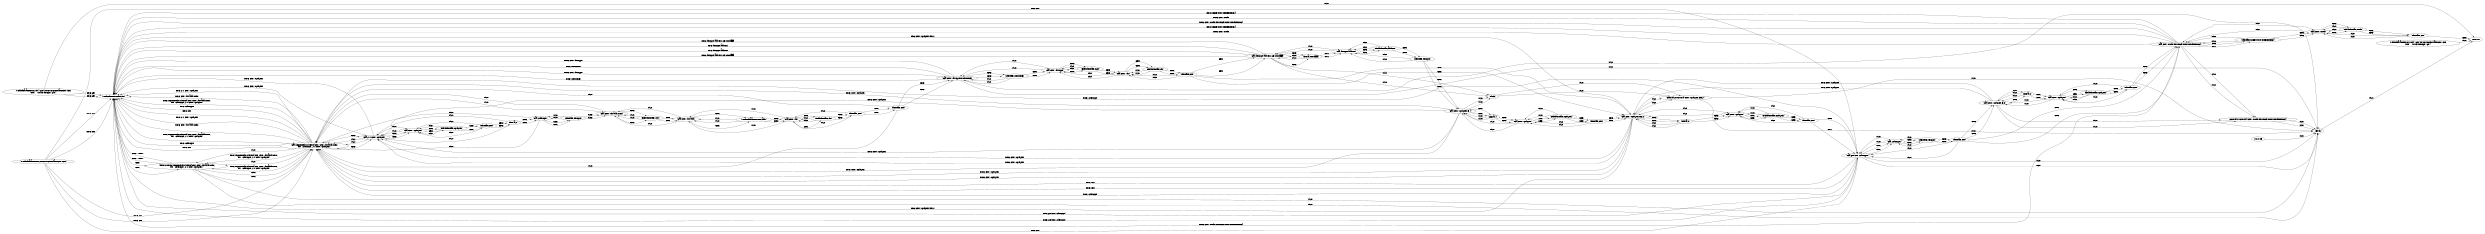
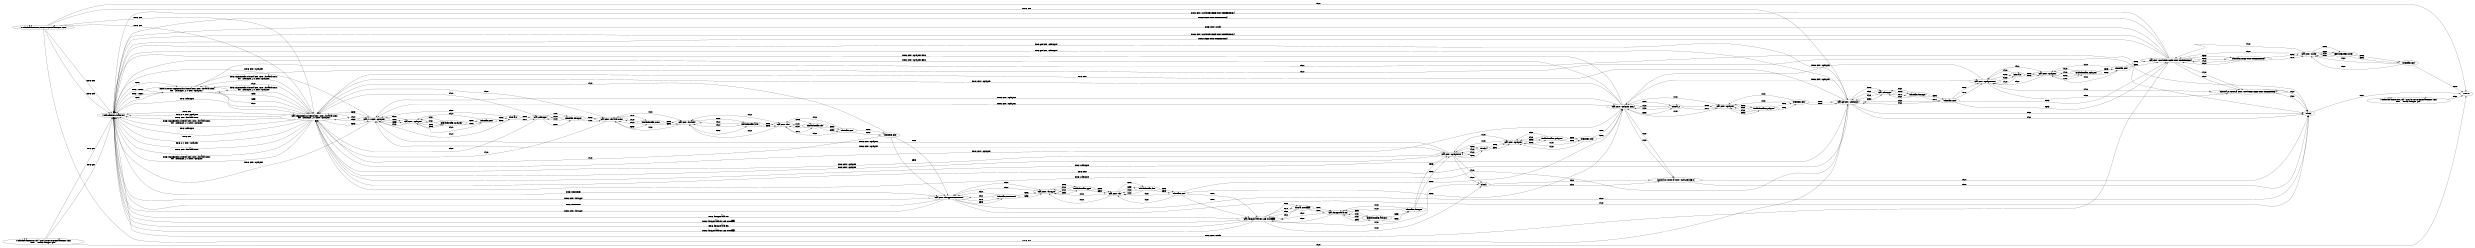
edge "(MethodParameterIn,struct x86_emulate_ctxt *ctxt)" -> "1000101": added, label "AST:"
node "(Literal,4)": label "(Literal,4)" -> "(Block,4)"
node "(FieldIdentifier,void)": label "(FieldIdentifier,void)" -> "(FieldIdentifier,mem)"
node "(MethodParameterOut,addr)": label "(MethodParameterOut,addr)" -> "(FieldIdentifier,addr)"
node "1000105": removed
